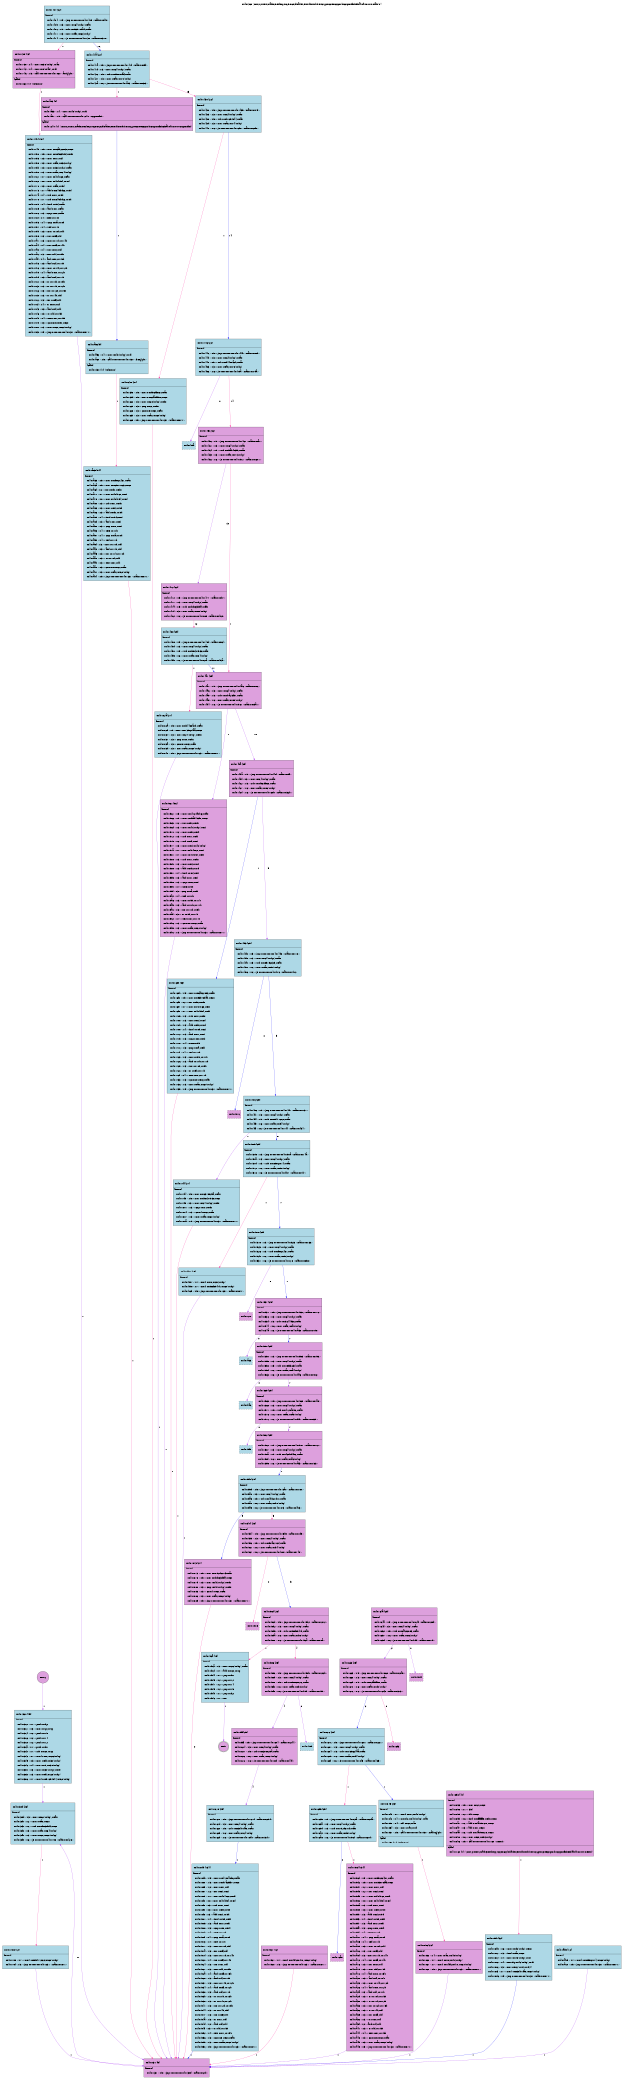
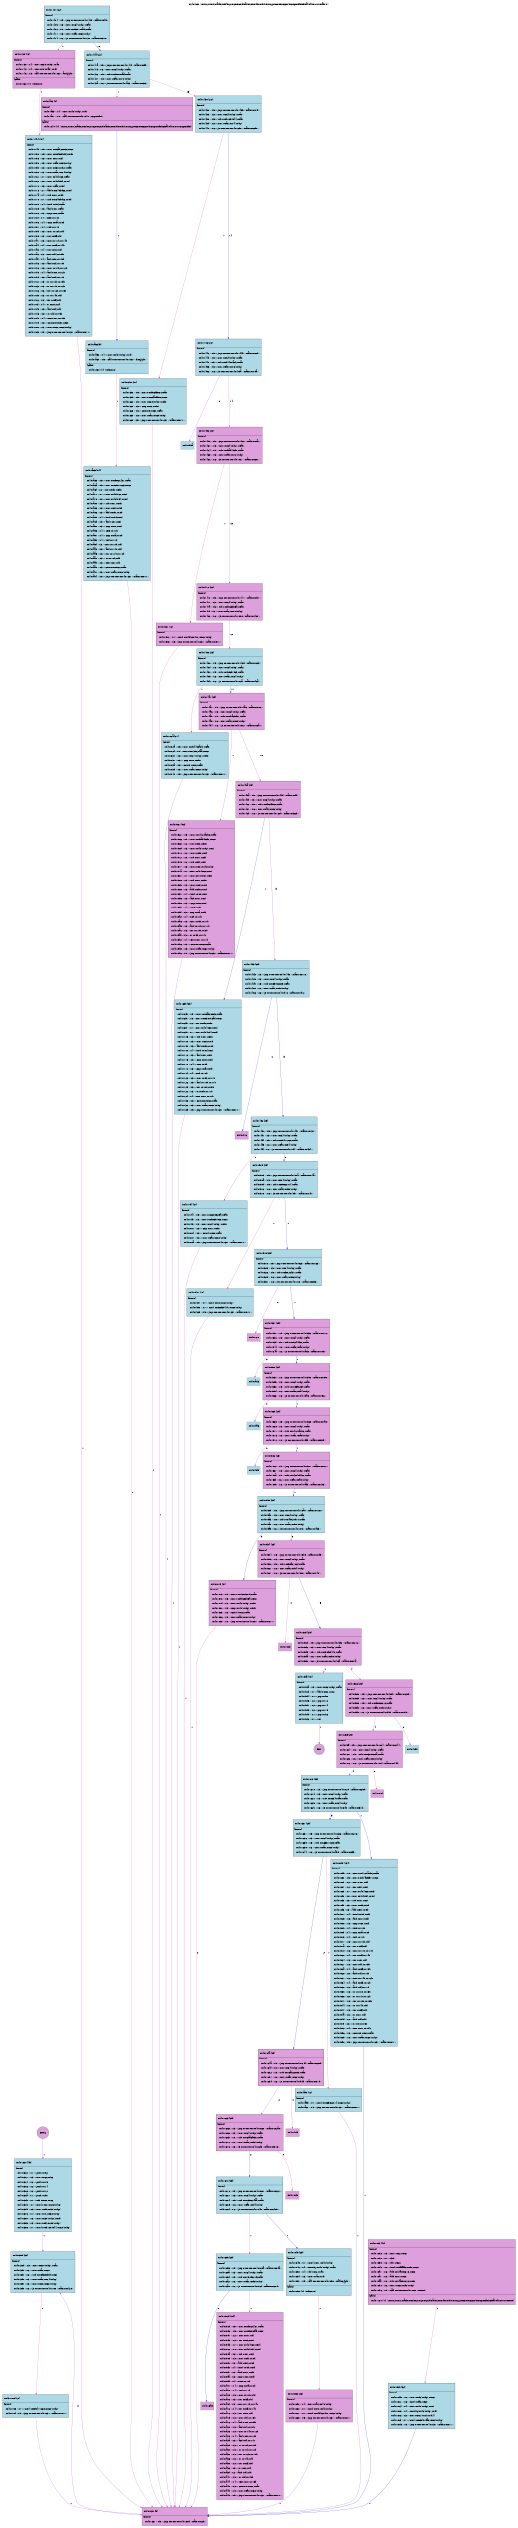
edge "0x40145c [22]" -> "0x4014a1 [25]": now "0x40145c [22]" -> "0x4019c1 [12]"
node "0x40180f": added
node "0x401631 [25]": added
edge "0x4019cd [134]" -> "0x401c31 [5]": removed, label "1"
